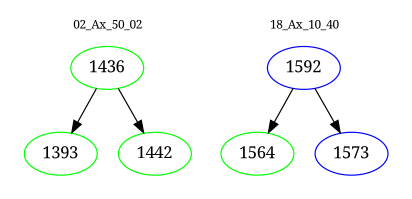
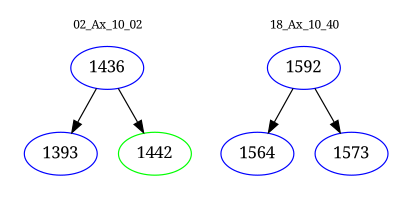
cluster "02_Ax_50_02": label "02_Ax_50_02" -> "02_Ax_10_02"
node "1436": color green -> blue
node "1393": color green -> blue
node "1564": color green -> blue
